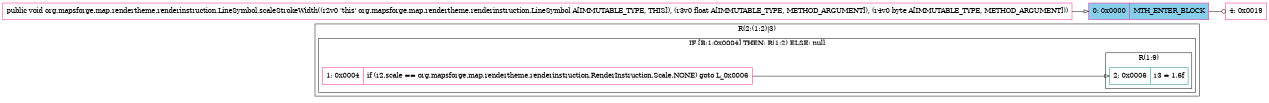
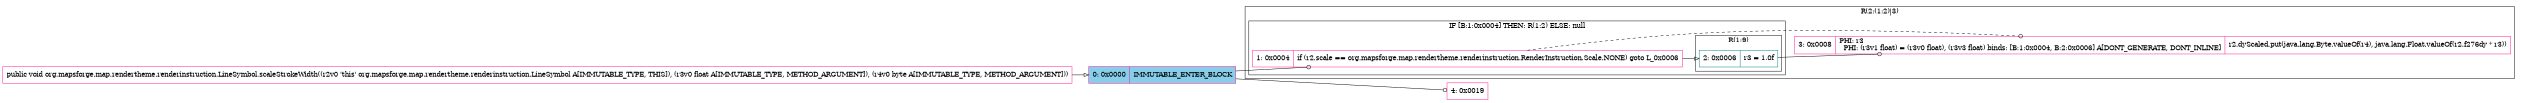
node "0: 0x0000": text "MTH_ENTER_BLOCK" -> "IMMUTABLE_ENTER_BLOCK"
node "3: 0x0008": added
edge "0: 0x0000" -> "1: 0x0004": added
node "2: 0x0006": text "r3 = 1.6f" -> "r3 = 1.0f"
